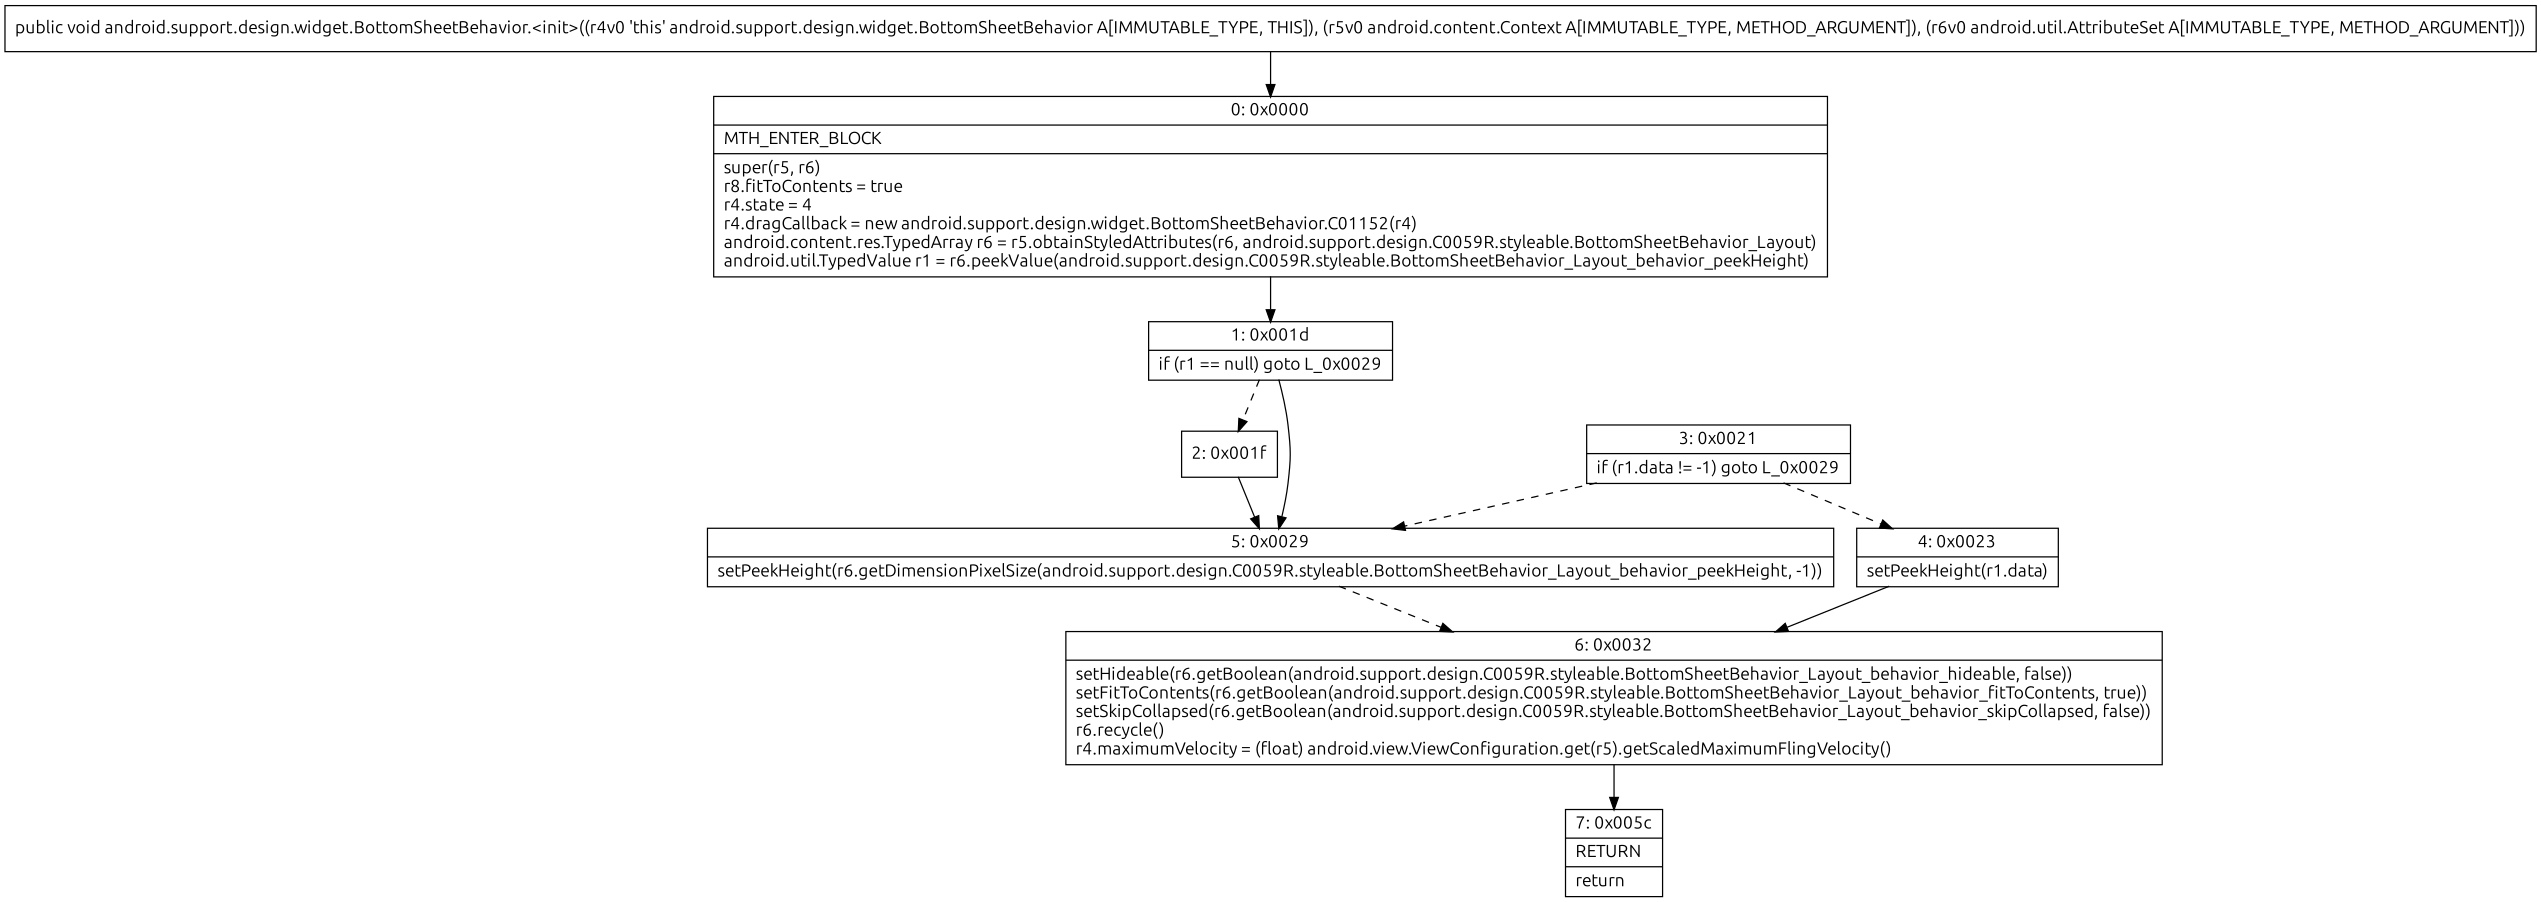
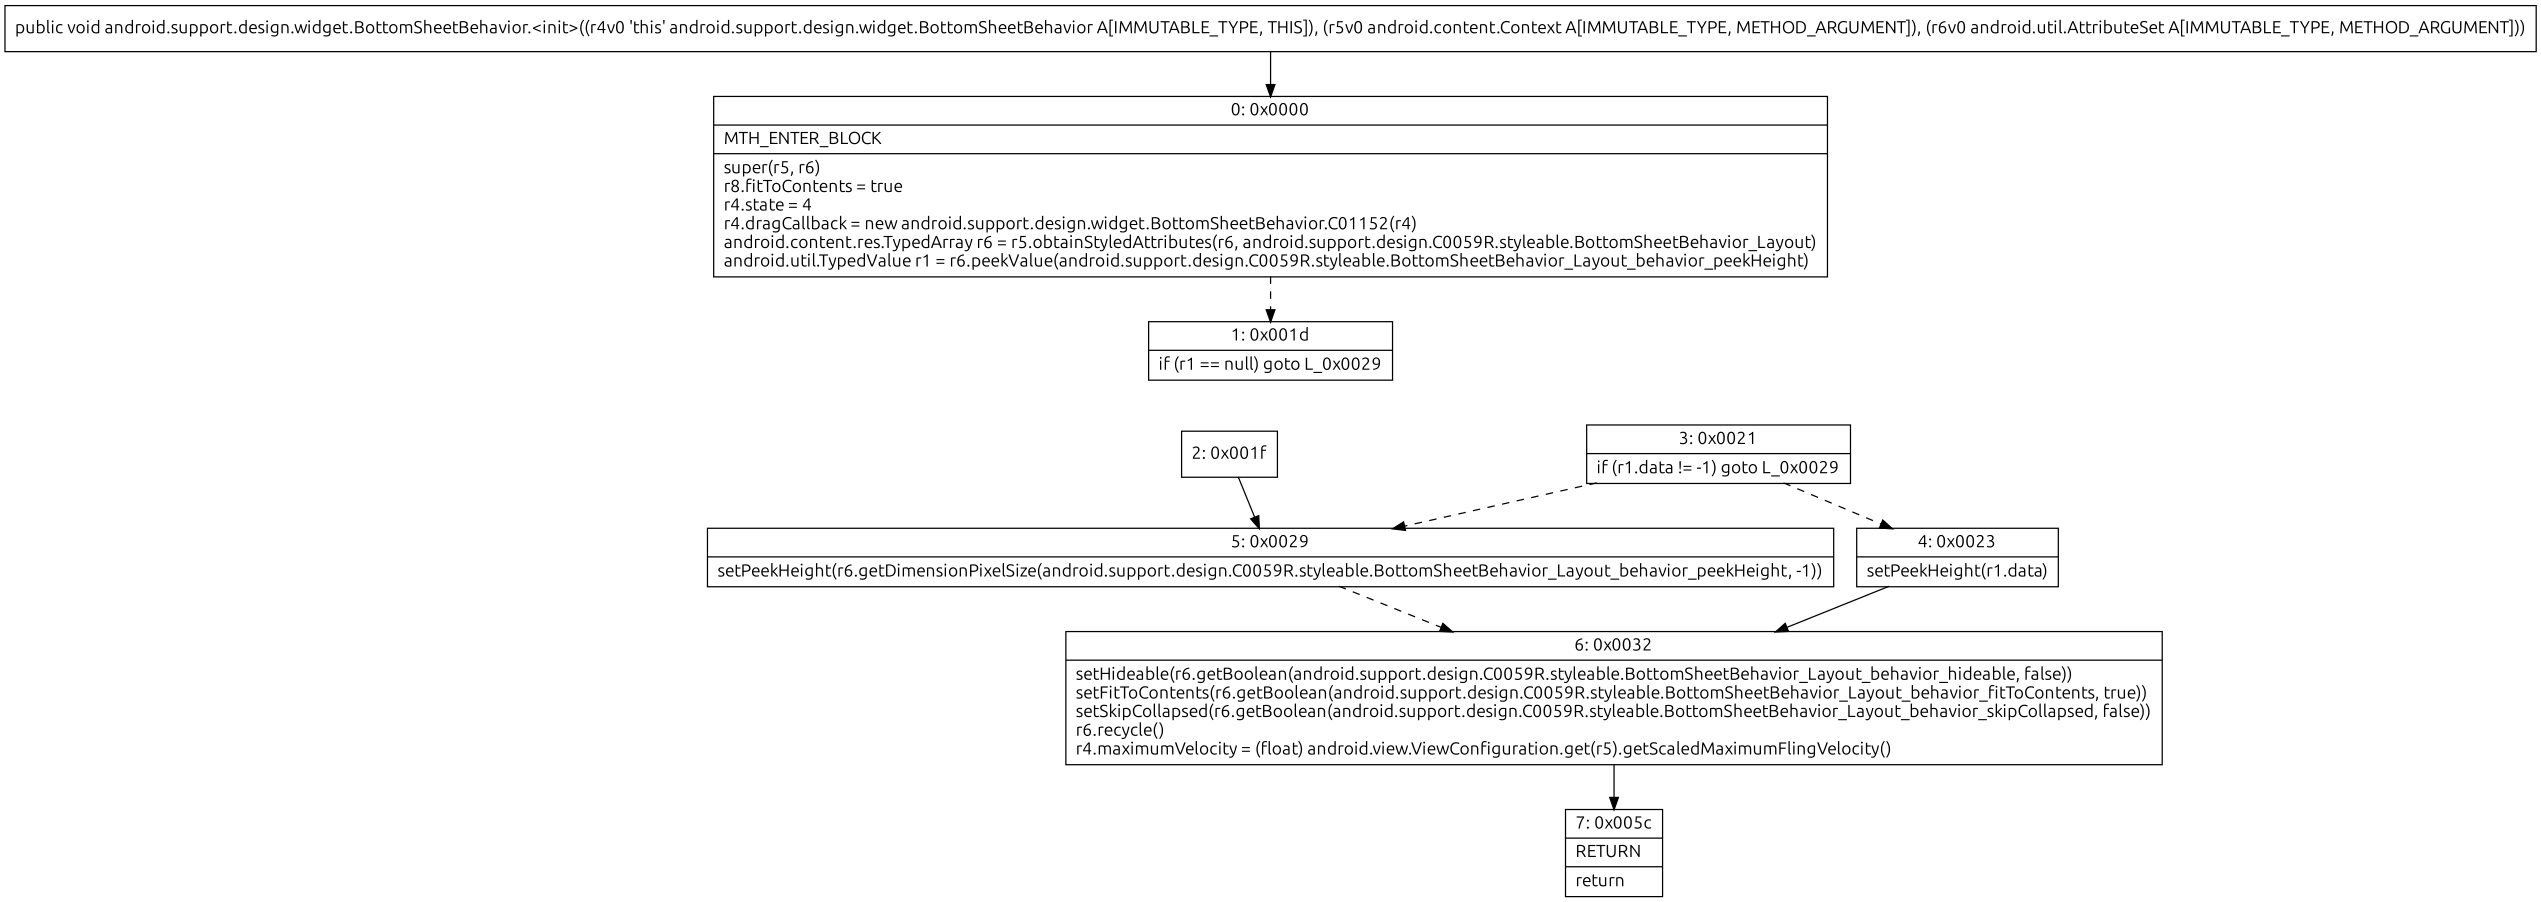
edge "0: 0x0000" -> "1: 0x001d": style solid -> dashed
edge "1: 0x001d" -> "2: 0x001f": removed
edge "1: 0x001d" -> "5: 0x0029": removed
